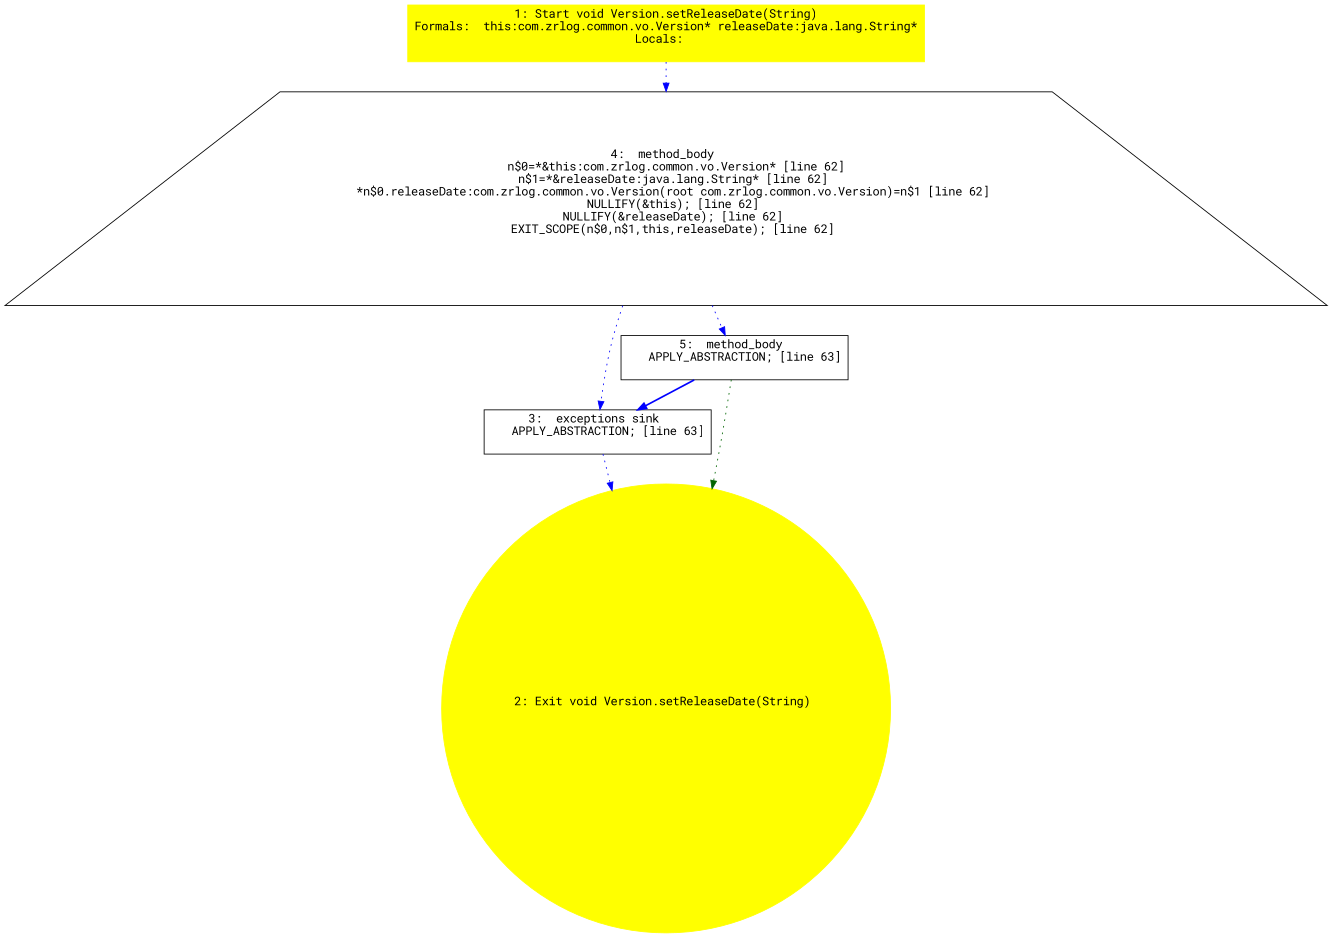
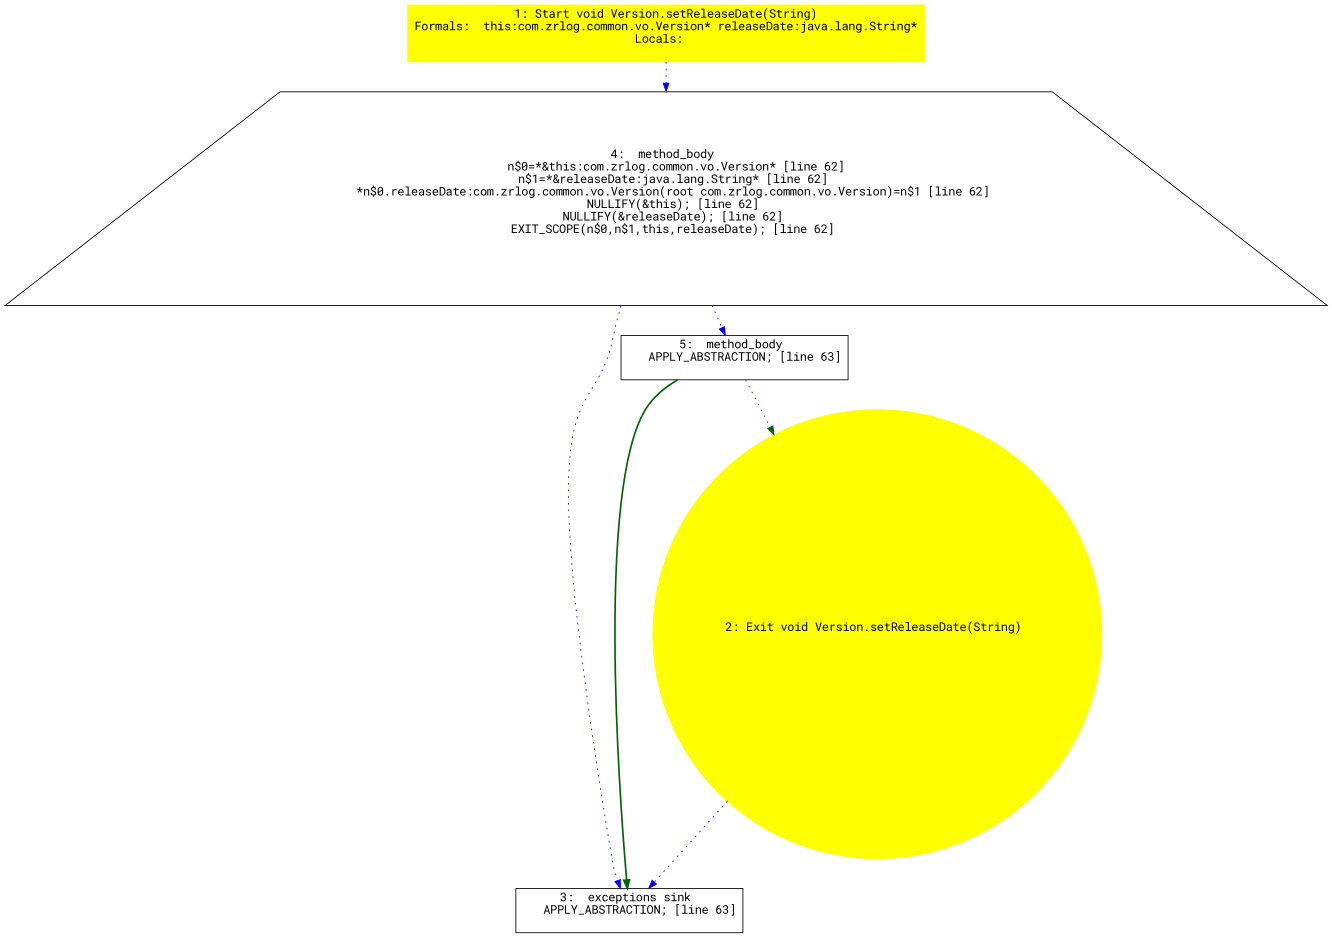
edge "5:  method_body APPLY_ABSTRACTION; [line 63]" -> "3:  exceptions sink APPLY_ABSTRACTION; [line 63]": color blue -> darkgreen
edge "3:  exceptions sink APPLY_ABSTRACTION; [line 63]" -> "2: Exit void Version.setReleaseDate(String)": reversed
